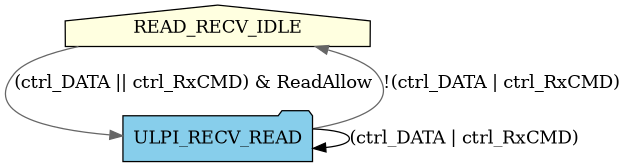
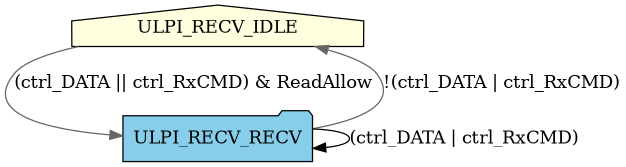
node "READ_RECV_IDLE": label "READ_RECV_IDLE" -> "ULPI_RECV_IDLE"
node "ULPI_RECV_READ": label "ULPI_RECV_READ" -> "ULPI_RECV_RECV"
